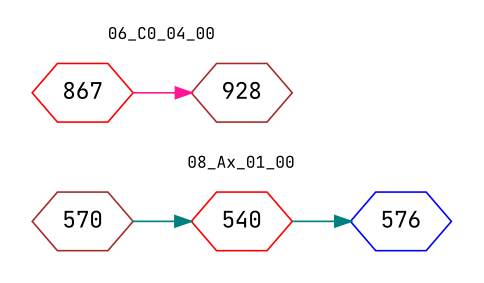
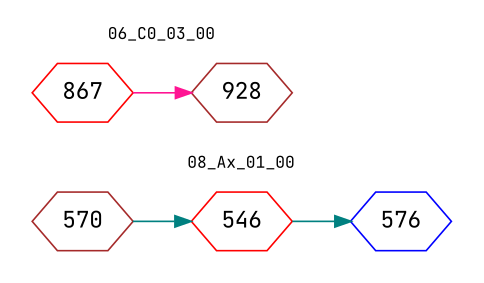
cluster "06_C0_04_00": label "06_C0_04_00" -> "06_C0_03_00"
node "540": label "540" -> "546"
